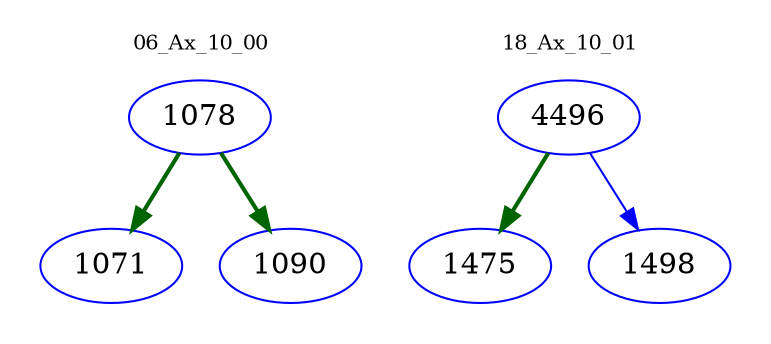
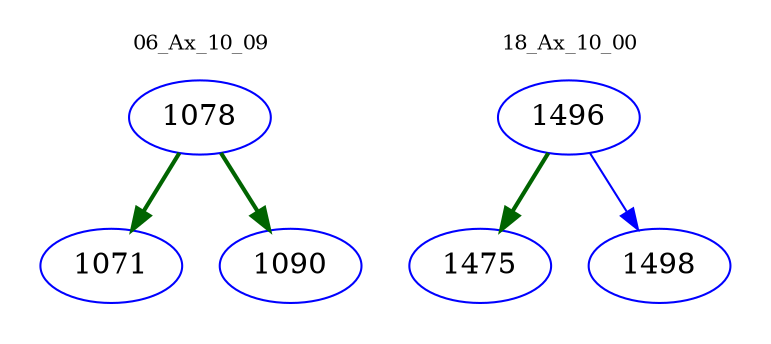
cluster "06_Ax_10_00": label "06_Ax_10_00" -> "06_Ax_10_09"
cluster "18_Ax_10_01": label "18_Ax_10_01" -> "18_Ax_10_00"
node "4496": label "4496" -> "1496"
